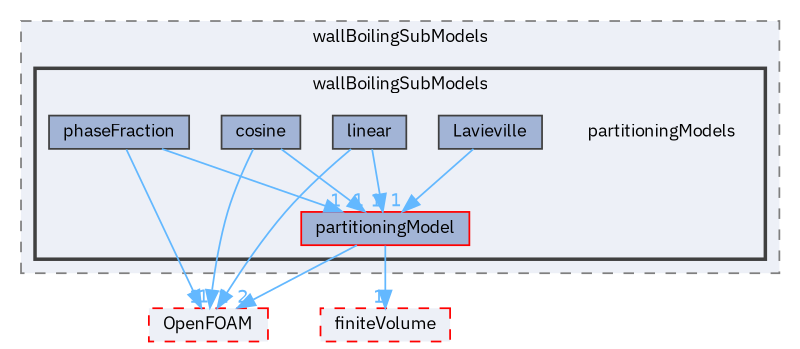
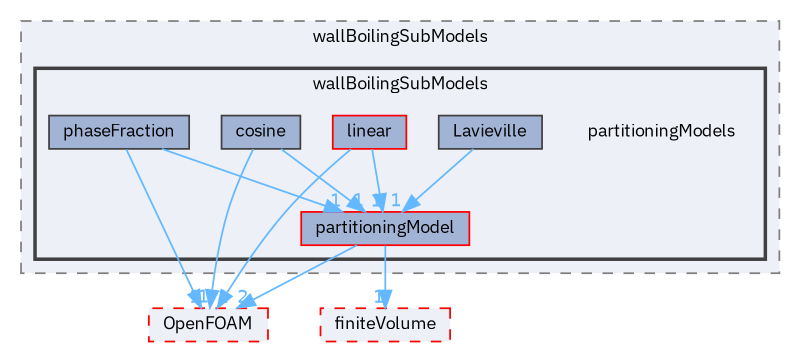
node "linear": color grey25 -> red
